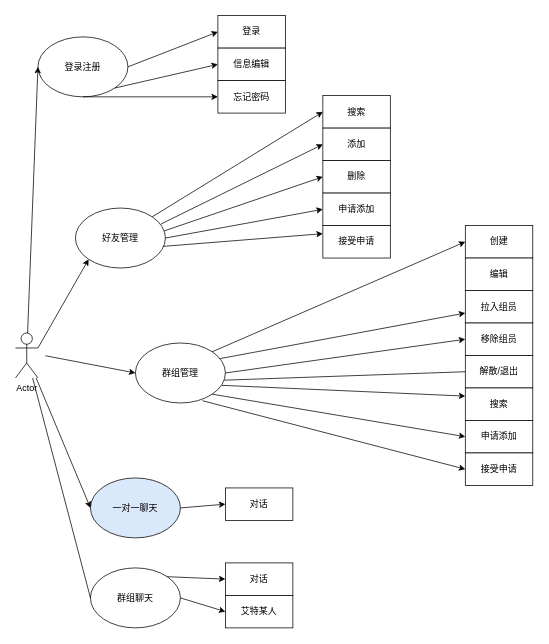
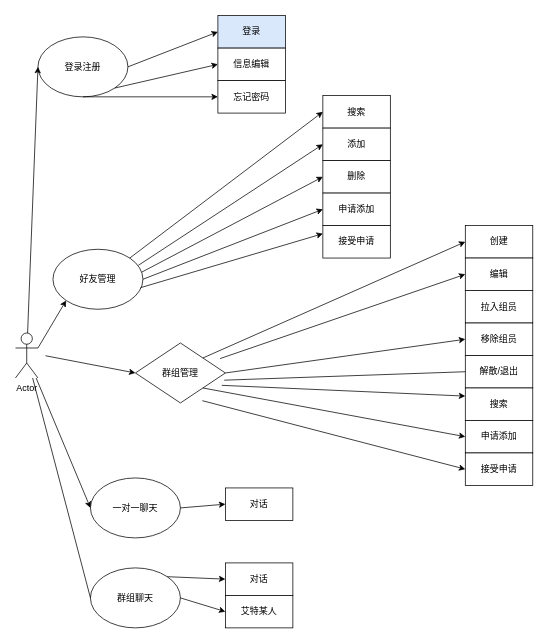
node "登录": fillcolor #ffffff -> #dae8fc
node "好友管理": moved (120, 238) -> (98, 279)
edge "群组管理" -> "拉入组员": now "群组管理" -> "编辑"
node "群组管理": shape ellipse -> diamond
node "一对一聊天": fillcolor #dae8fc -> #ffffff
